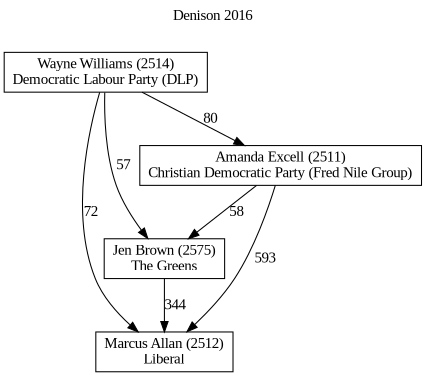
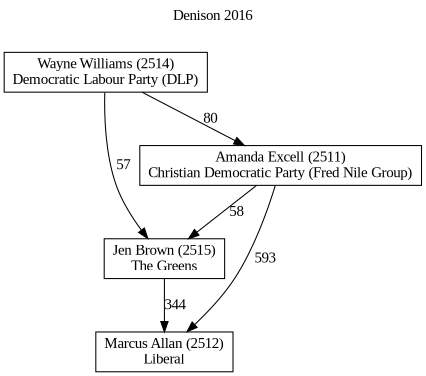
edge "Wayne Williams (2514) Democratic Labour Party (DLP)" -> "Marcus Allan (2512) Liberal": removed, label "72"
node "Jen Brown (2575) The Greens": label "Jen Brown (2575) The Greens" -> "Jen Brown (2515) The Greens"
